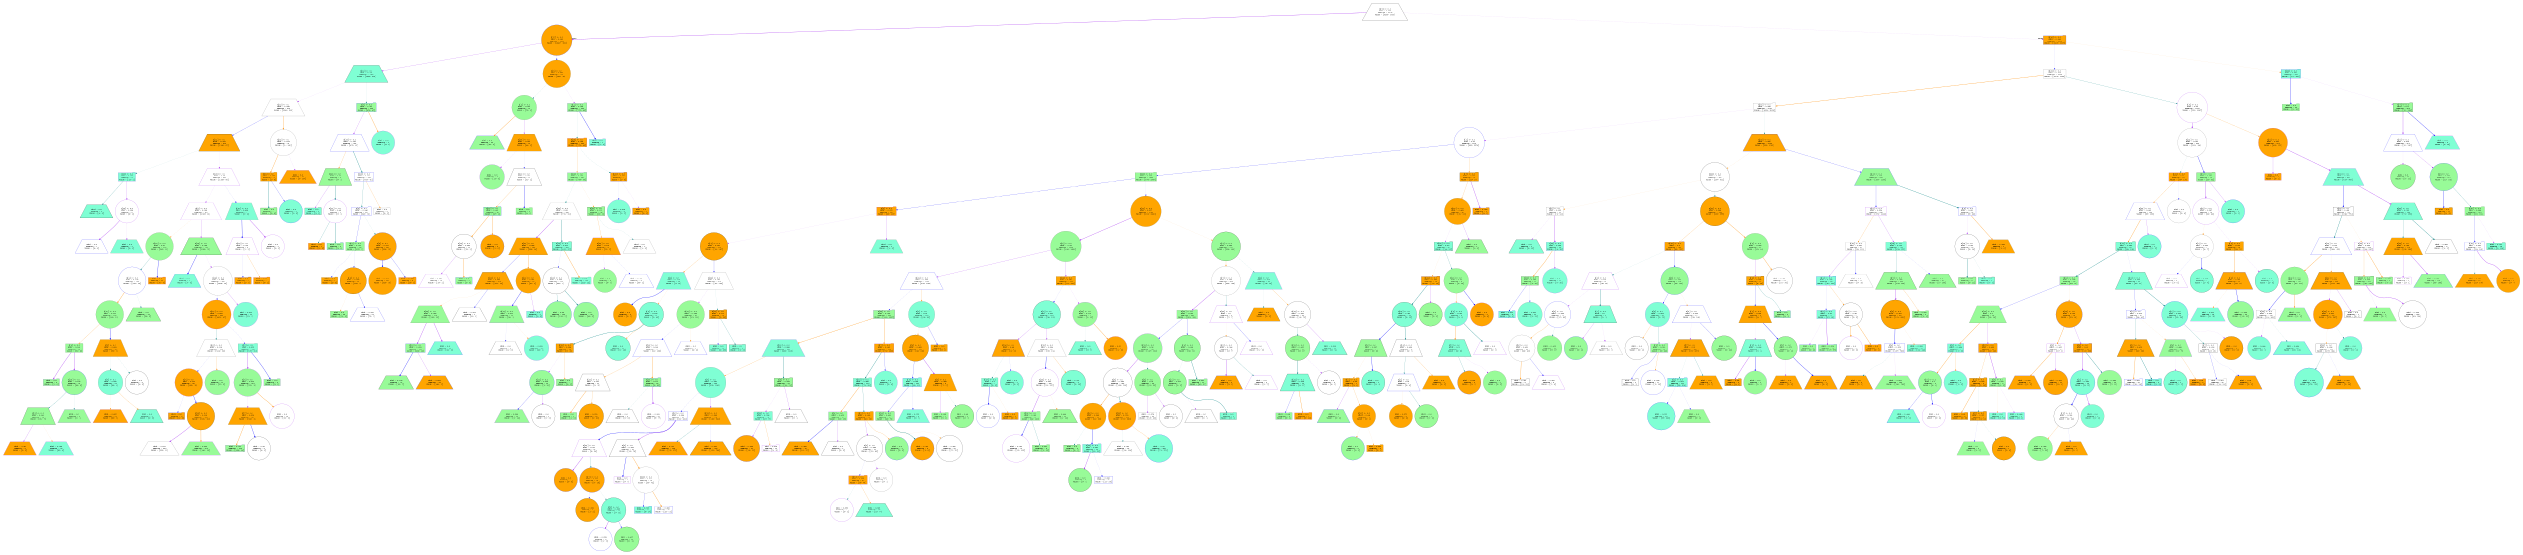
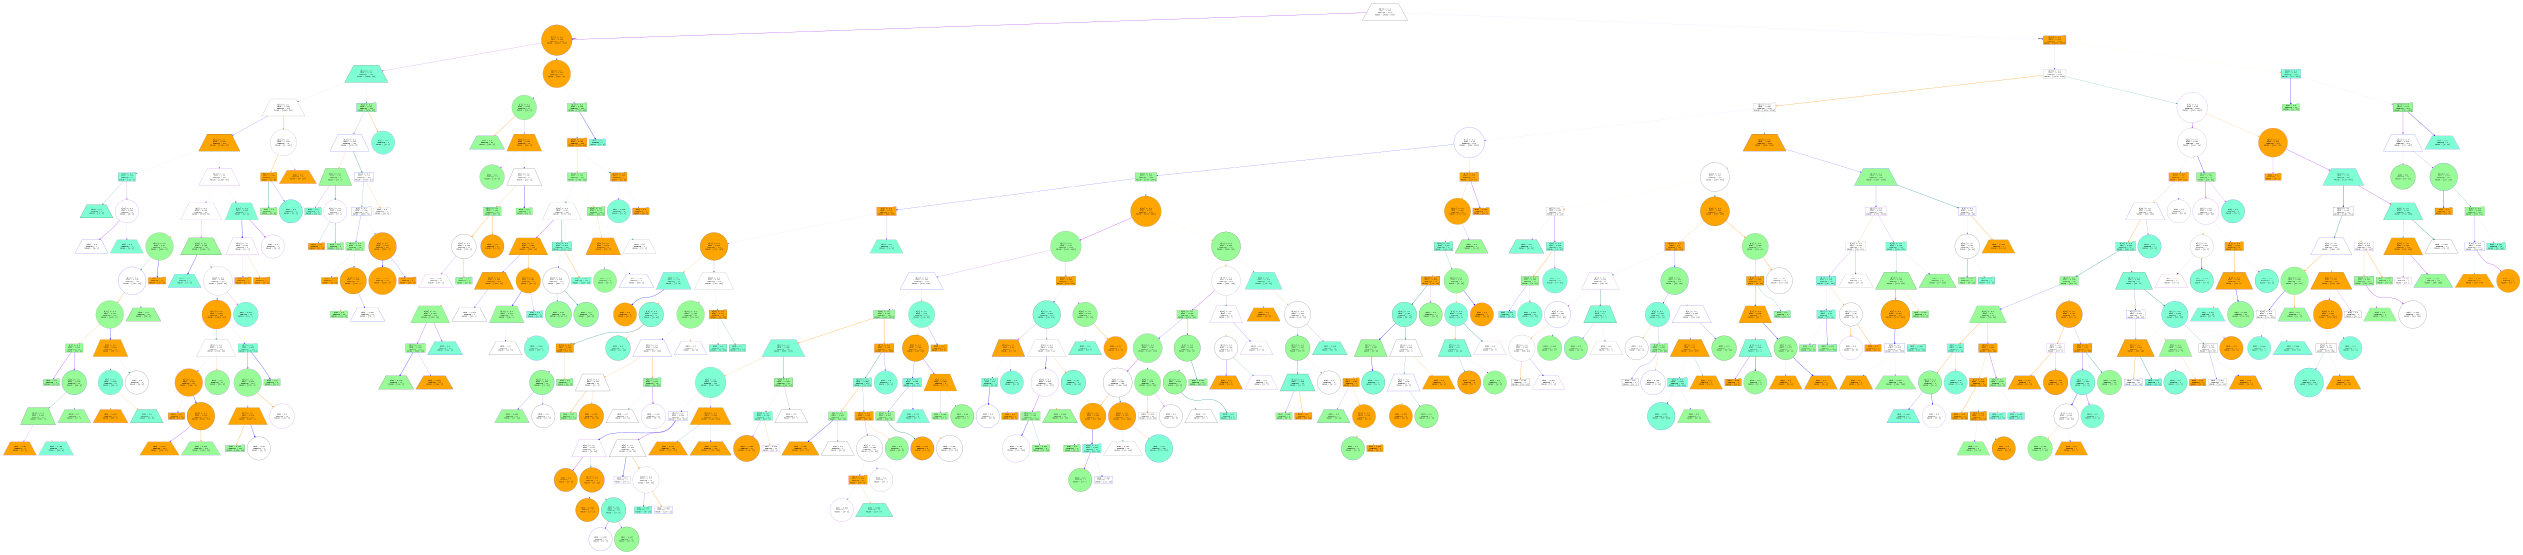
node "gini = 0.071 samples = 220 value = [339, 13]": fillcolor white -> orange
